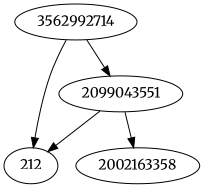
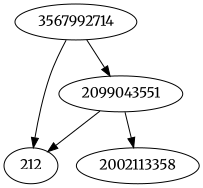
node "3562992714": label "3562992714" -> "3567992714"
node "2002163358": label "2002163358" -> "2002113358"
